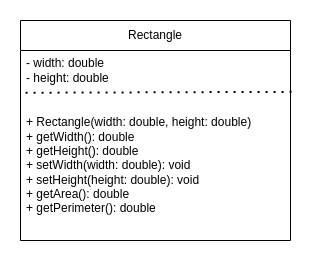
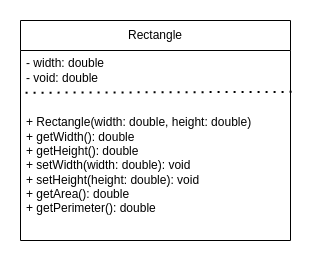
node "- width: double - height: double": label "- width: double - height: double" -> "- width: double - void: double"
